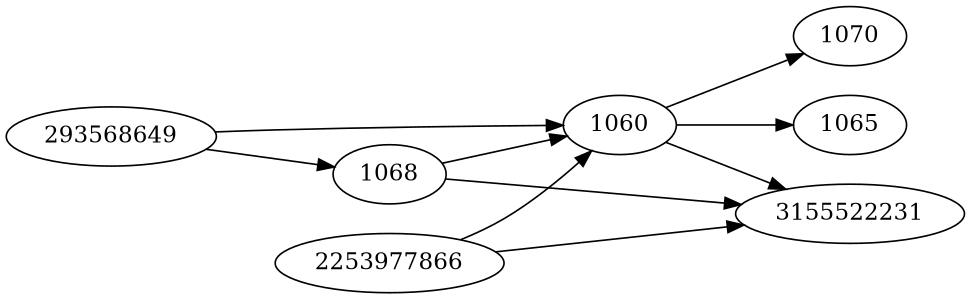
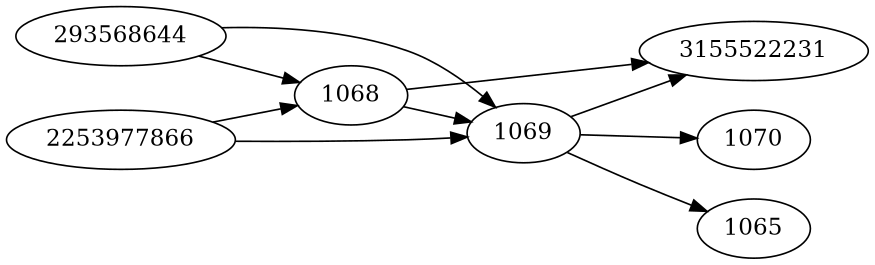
node "1060": label "1060" -> "1069"
node "293568649": label "293568649" -> "293568644"
edge "2253977866" -> "3155522231": now "2253977866" -> "1068"
